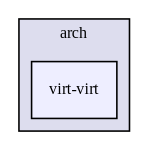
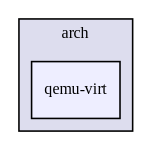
node "virt-virt": label "virt-virt" -> "qemu-virt"
